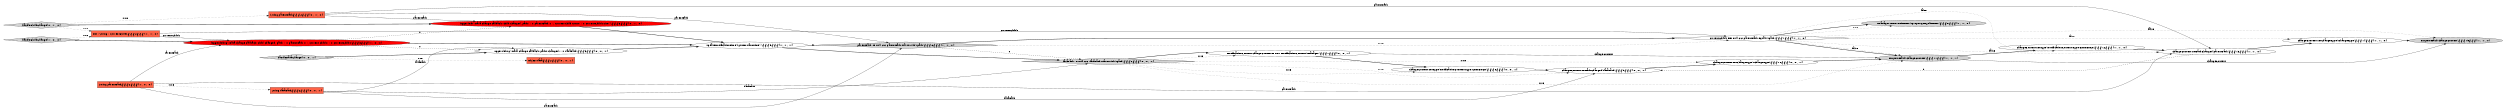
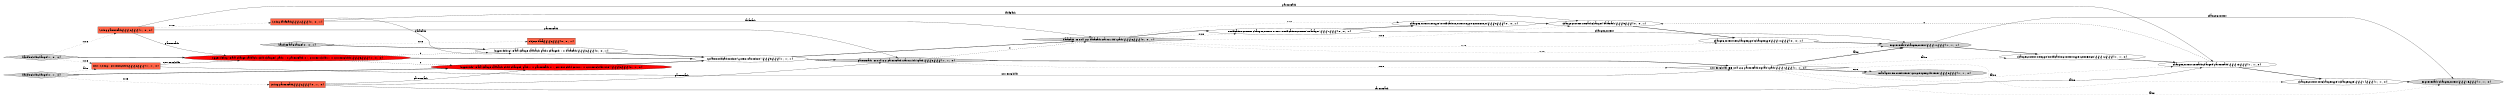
edge "handleChildChange['0', '1', '0']" -> "List<String> currentChilds@@@2@@@['1', '1', '0']": label "true" -> "false"
edge "handleChildChange['1', '0', '0']" -> "String parentPath@@@2@@@['1', '0', '0']": added, label "true"
